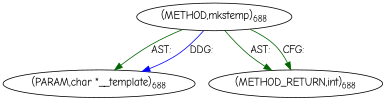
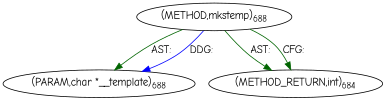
node "(METHOD_RETURN,int)": text "688" -> "684"
